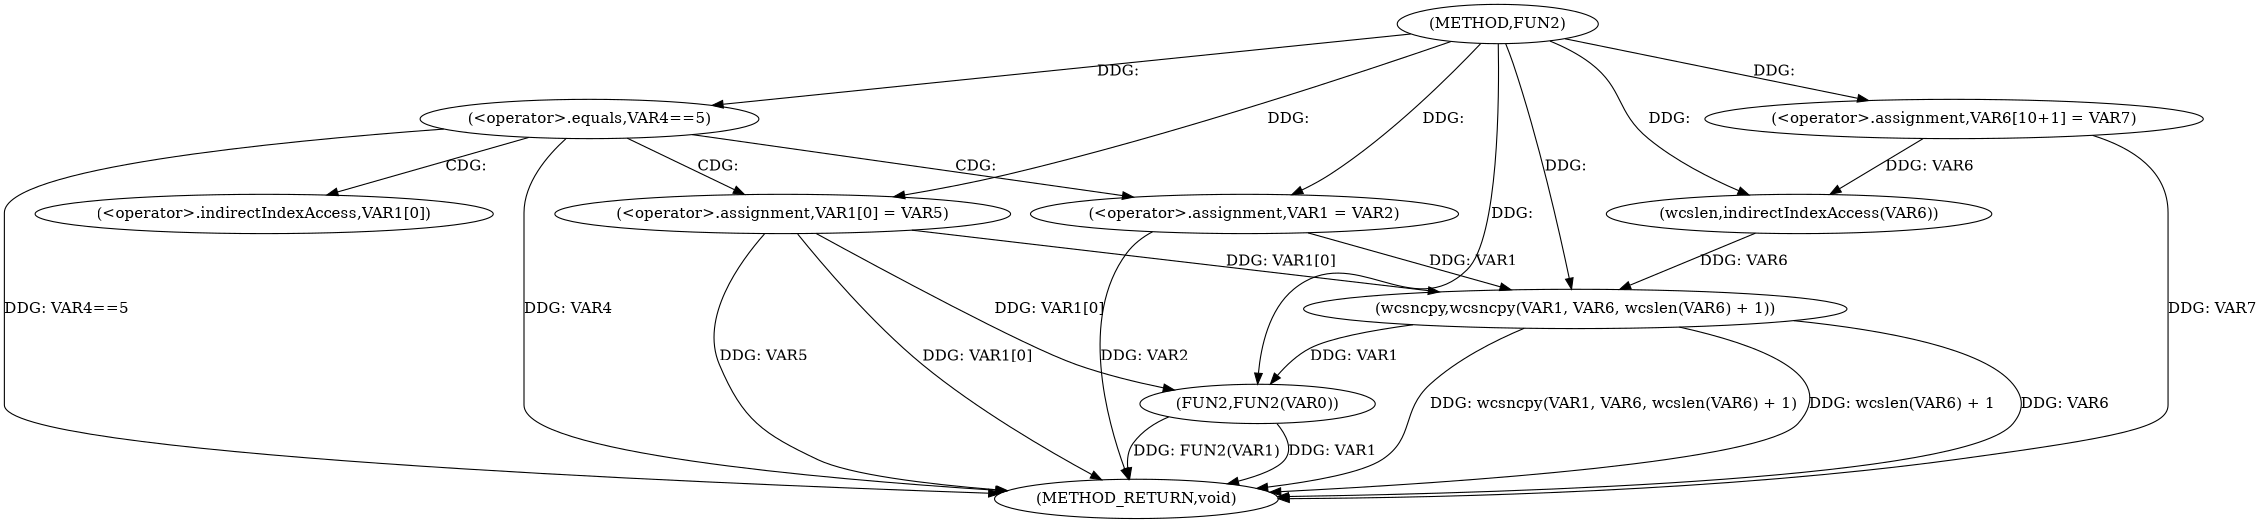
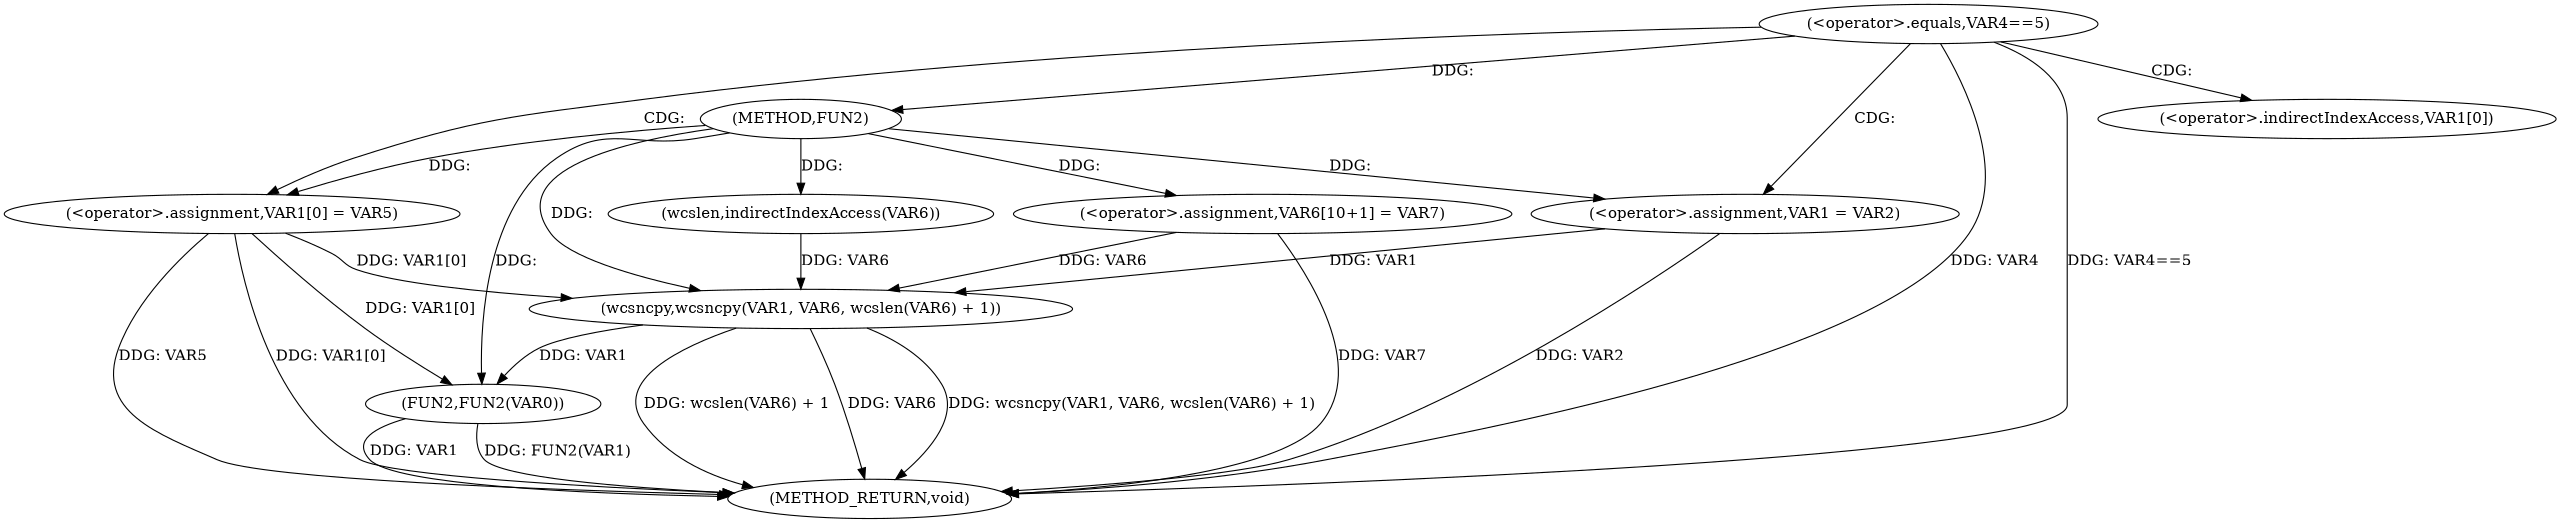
edge "(METHOD,FUN2)" -> "(<operator>.equals,VAR4==5)": reversed
edge "(<operator>.assignment,VAR6[10+1] = VAR7)" -> "(wcslen,indirectIndexAccess(VAR6))": now "(<operator>.assignment,VAR6[10+1] = VAR7)" -> "(wcsncpy,wcsncpy(VAR1, VAR6, wcslen(VAR6) + 1))"
